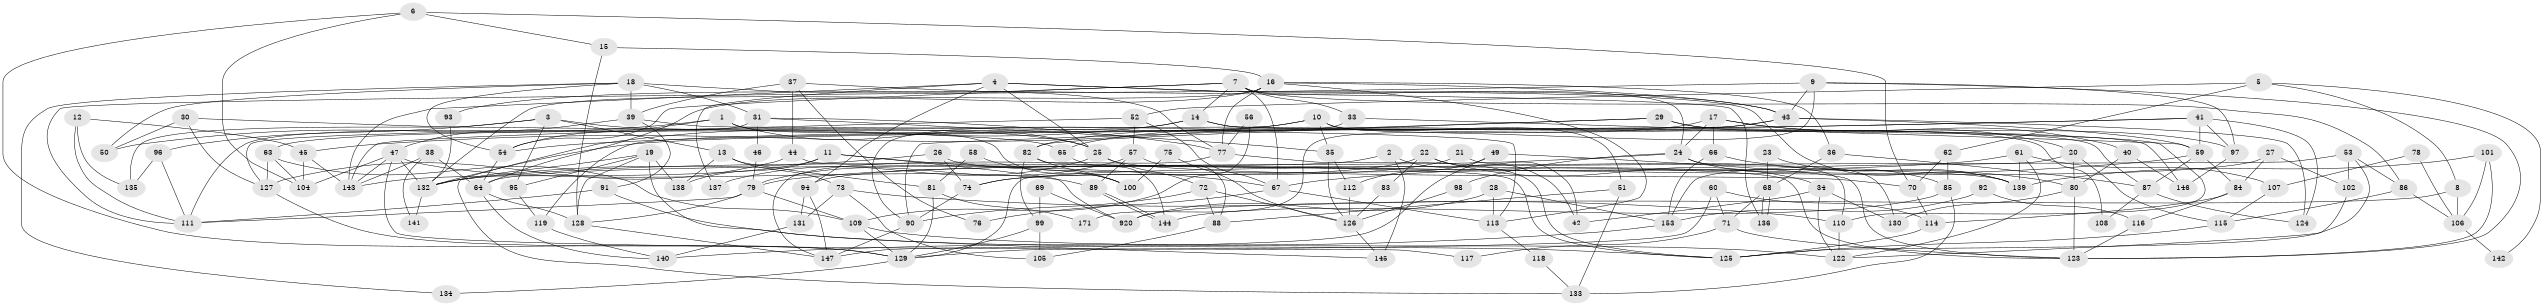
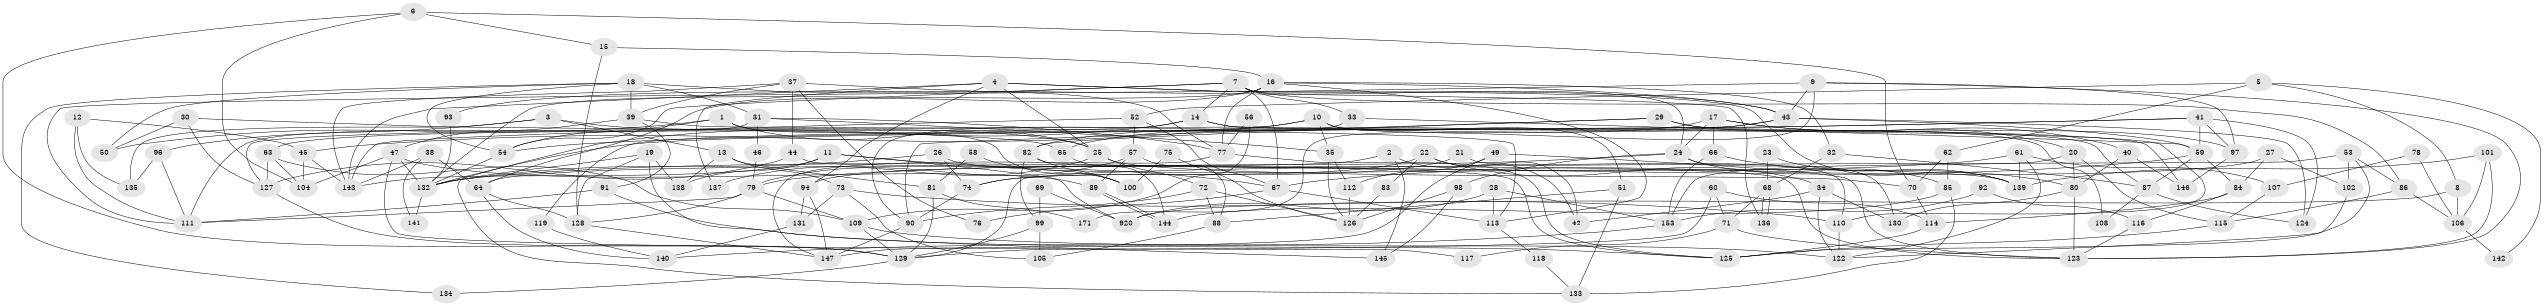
node "36": label "36" -> "32"
edge "47" -- "143": now "37" -- "143"
edge "54" -- "64": now "54" -- "132"
node "95": removed
edge "126" -- "145": now "98" -- "145"
